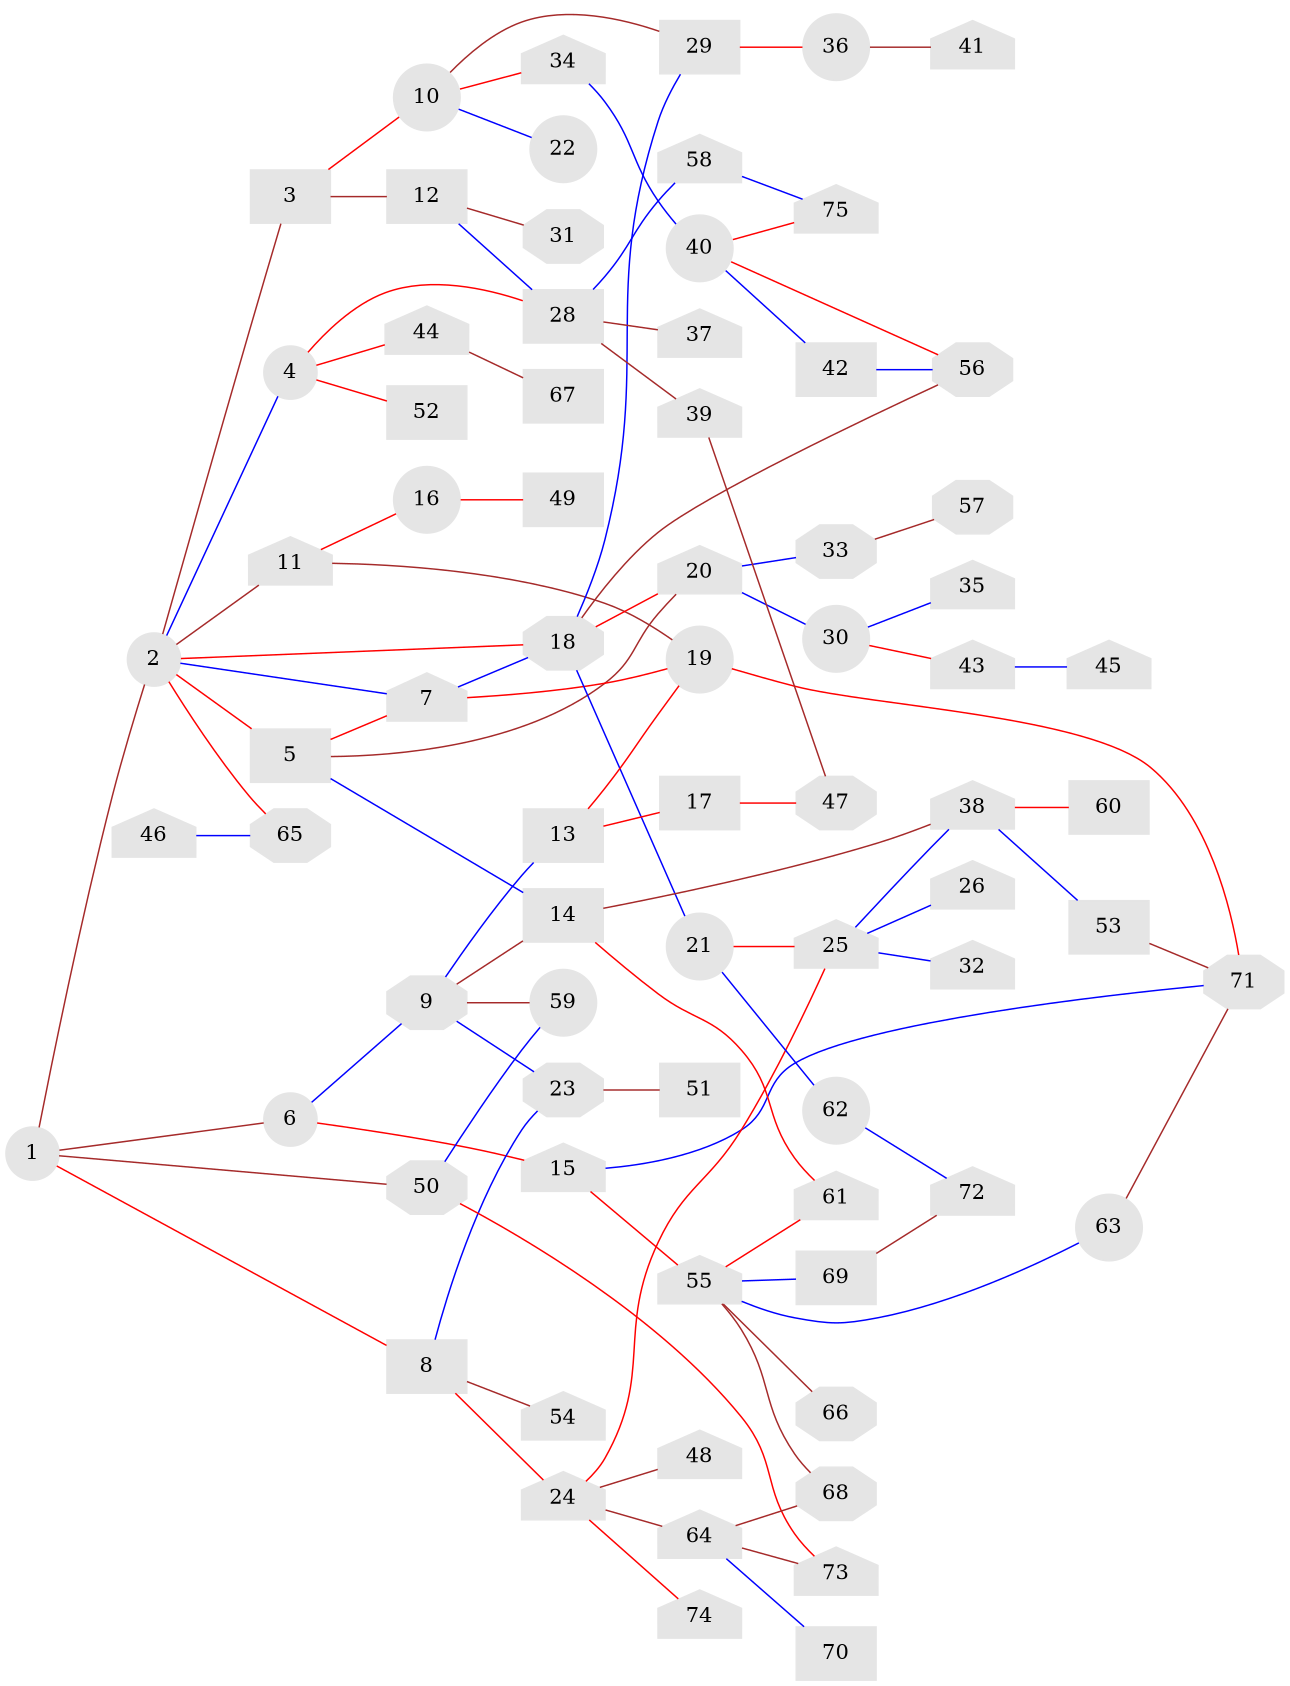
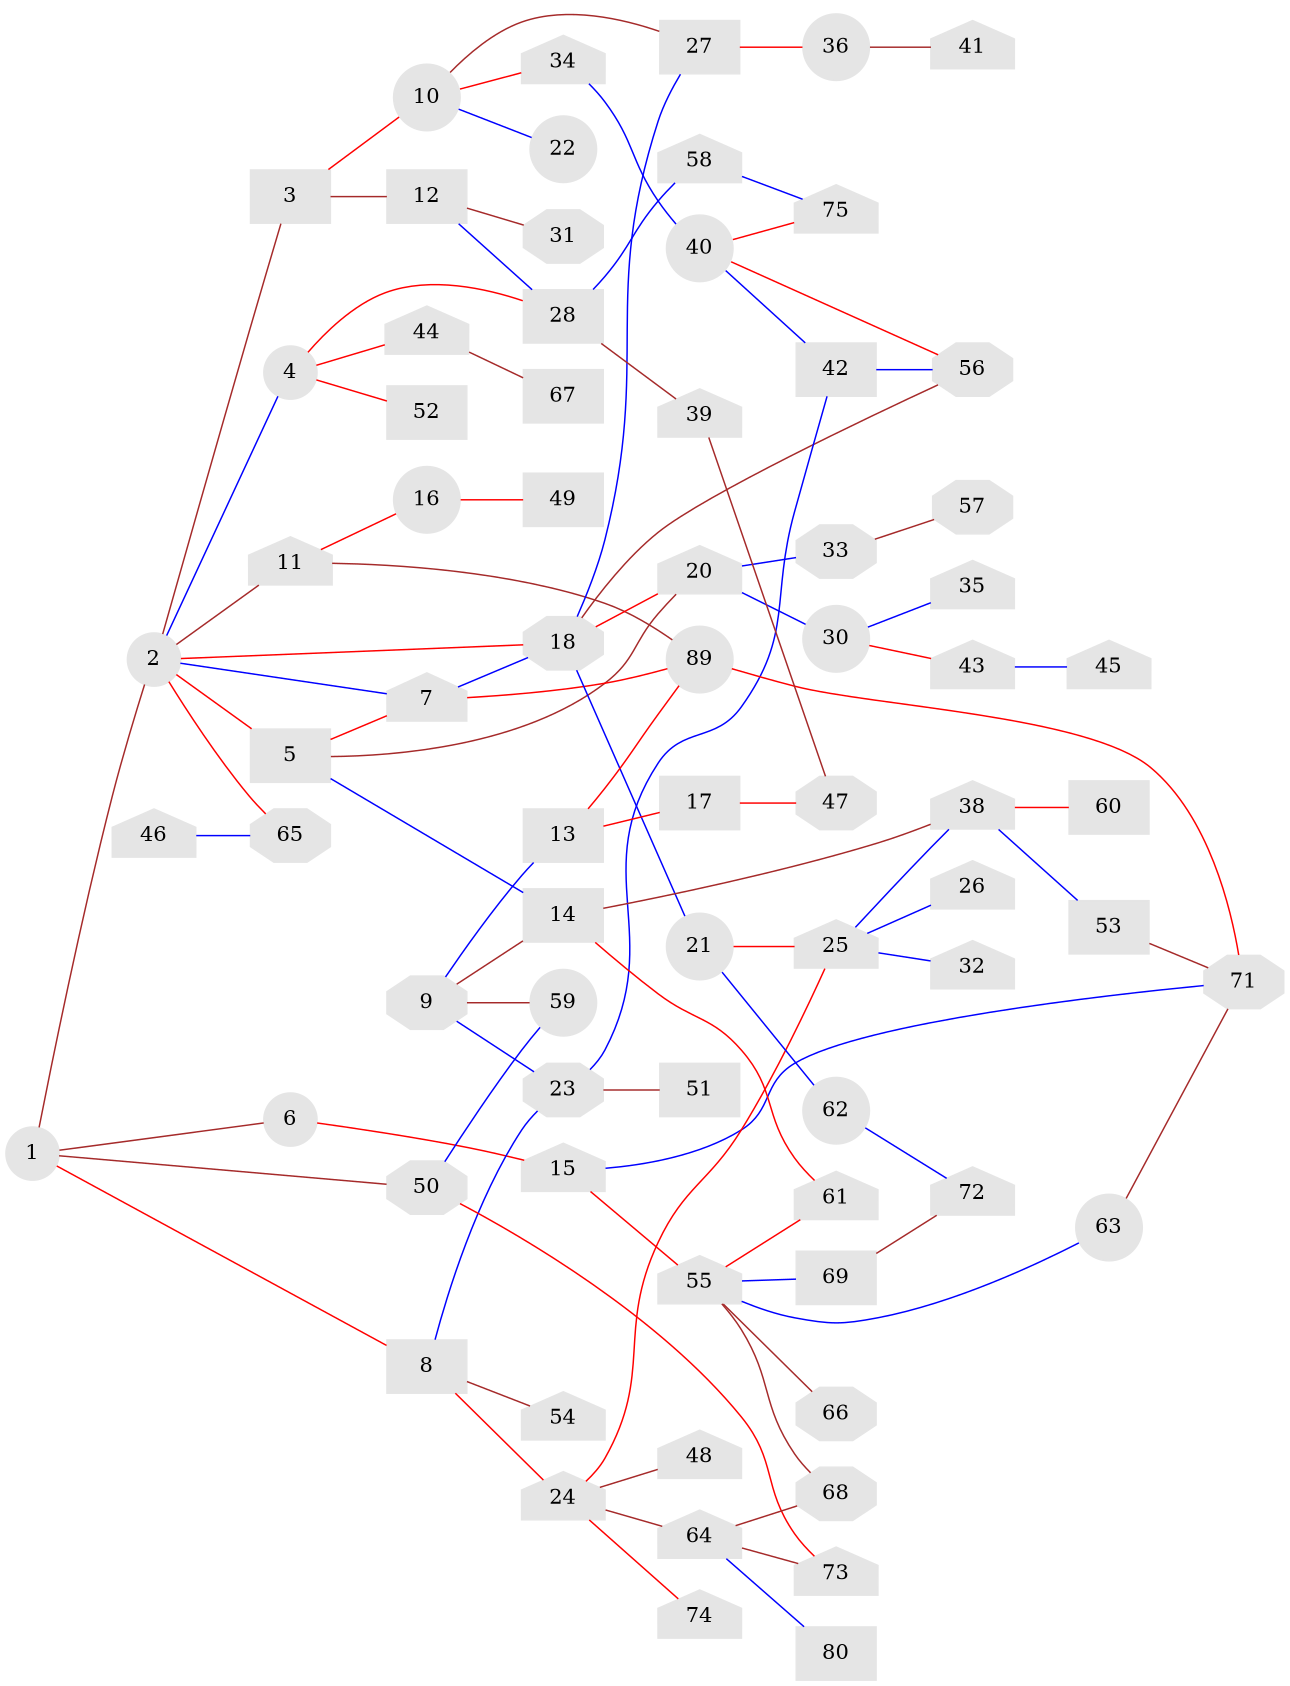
node "29": label "29" -> "27"
node "37": removed
node "19": label "19" -> "89"
edge "42" -- "23": added
edge "9" -- "6": removed
node "70": label "70" -> "80"
